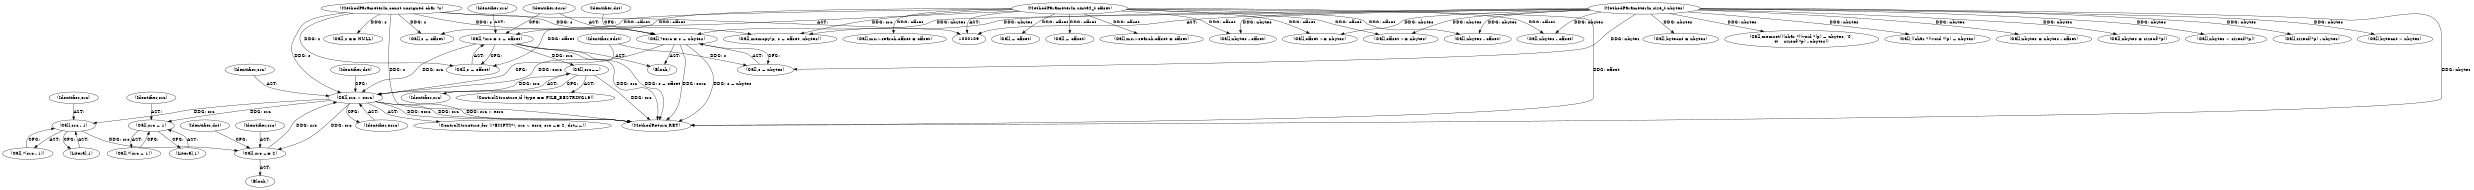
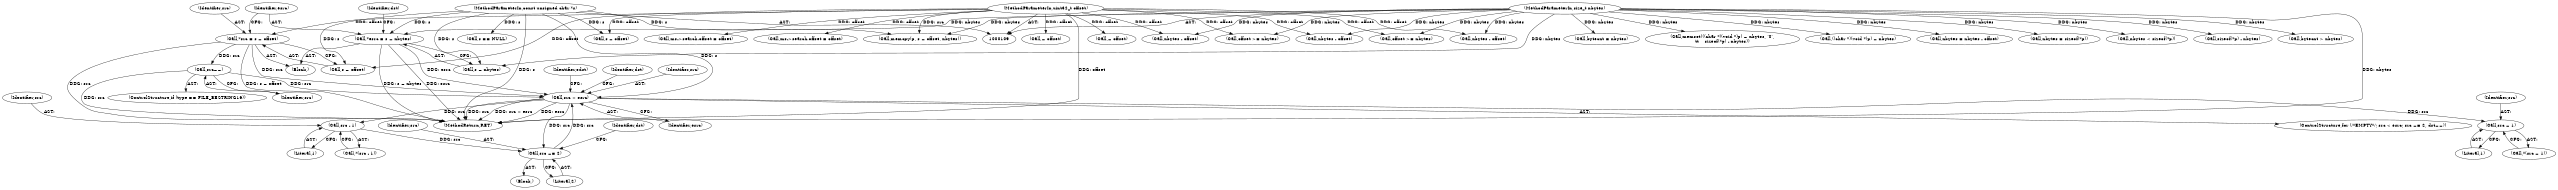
edge "(Identifier,edst)" -> "(Call,s + nbytes)": now "(MethodParameterIn,const unsigned char *s)" -> "(Call,s + nbytes)"
node "(Literal,2)": added
